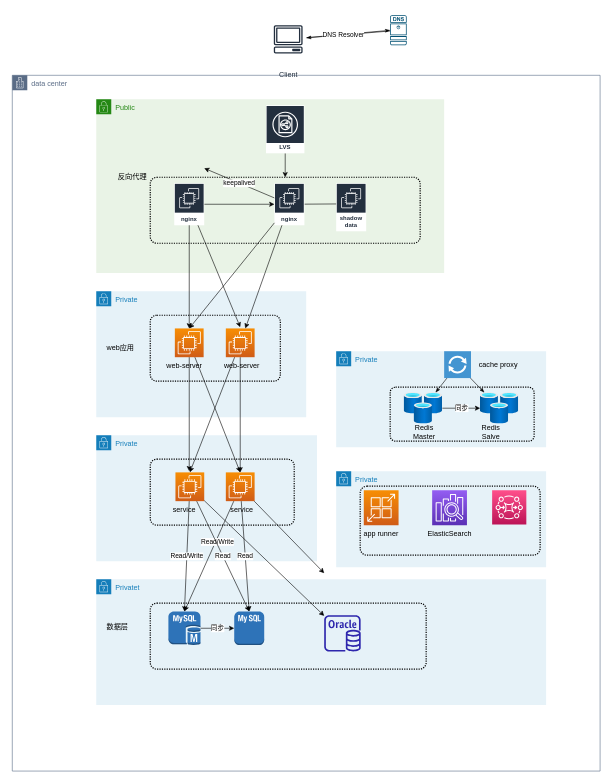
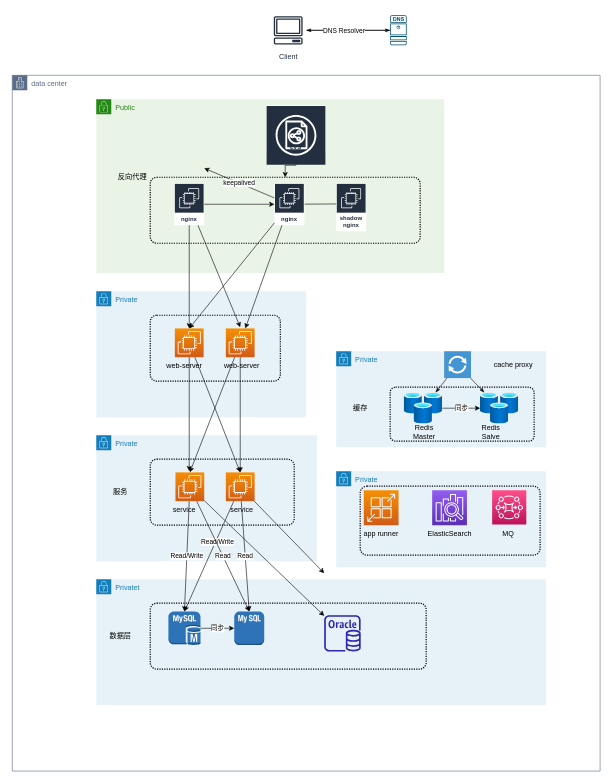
node "Client": size 36x54 -> 36x36
node "LVS": size 38x48 -> 60x48
node "shadow data": label "shadow data" -> "shadow nginx"
node "web应用": removed
node "cache proxy": moved (498, 365) -> (513, 365)
node "缓存": added
node "服务": added
node "MQ": added
node "数据层": moved (117, 627) -> (120, 636)
